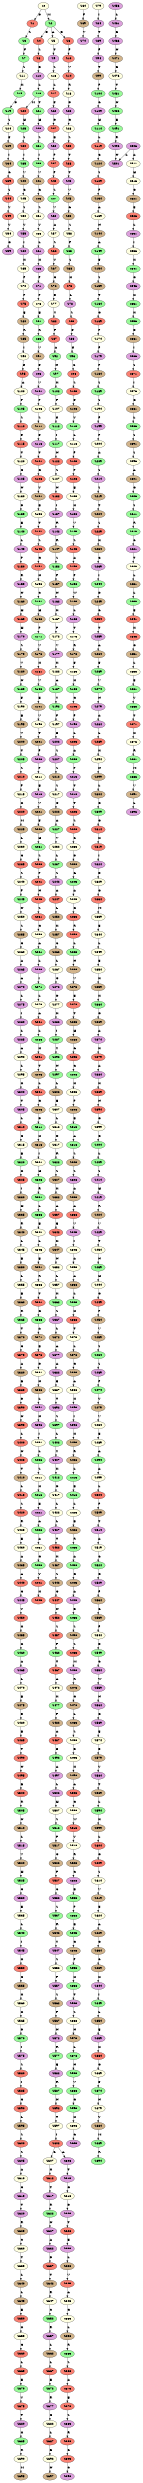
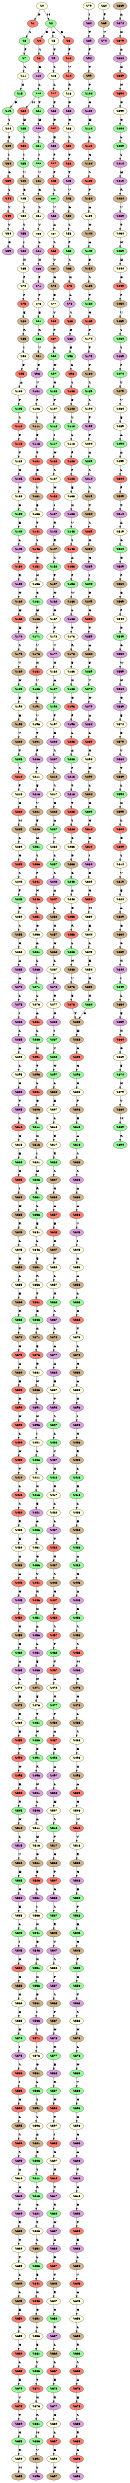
edge "S506" -> "S501": reversed
edge "S364" -> "S369": now "S364" -> "S283"
node "S451": added
edge "S602" -> "S608": now "S603" -> "S608"
